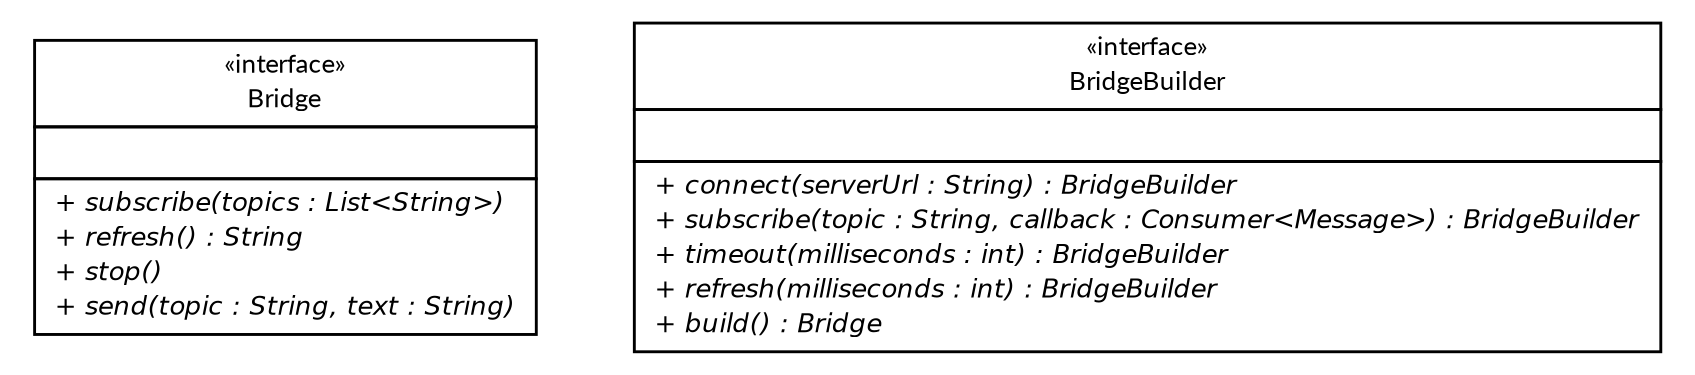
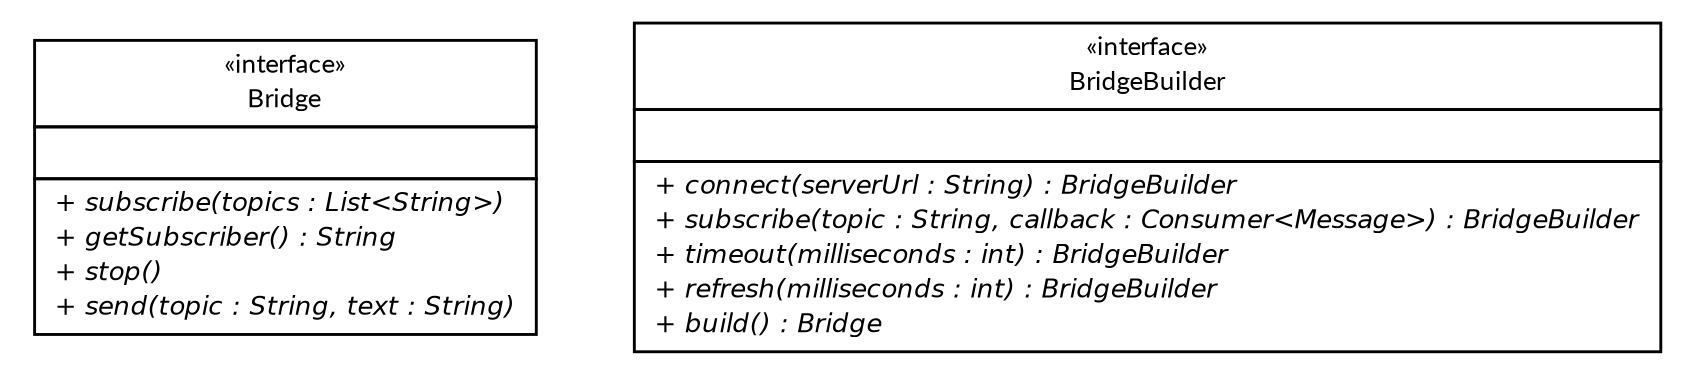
node "Bridge": text "+ refresh() : String" -> "+ getSubscriber() : String"
